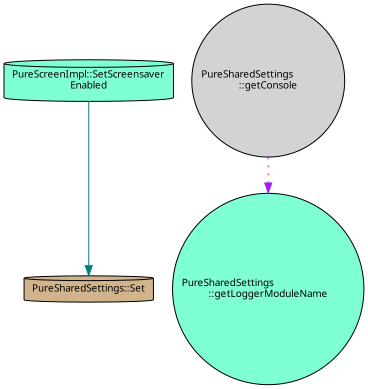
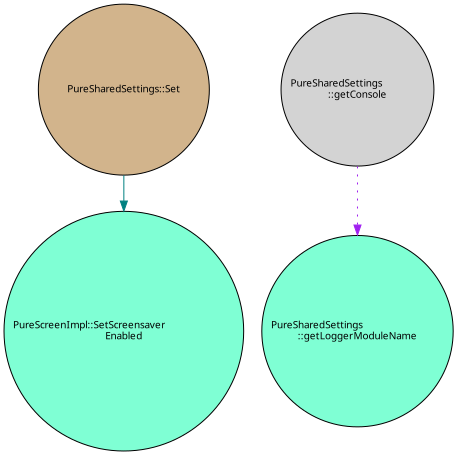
node "PureScreenImpl::SetScreensaver Enabled": shape cylinder -> circle
edge "PureScreenImpl::SetScreensaver Enabled" -> "PureSharedSettings::Set": reversed
node "PureSharedSettings::Set": shape cylinder -> circle
